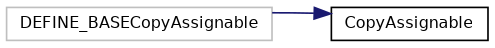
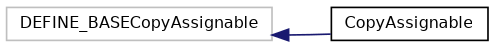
edge "DEFINE_BASECopyAssignable" -> "CopyAssignable": reversed
